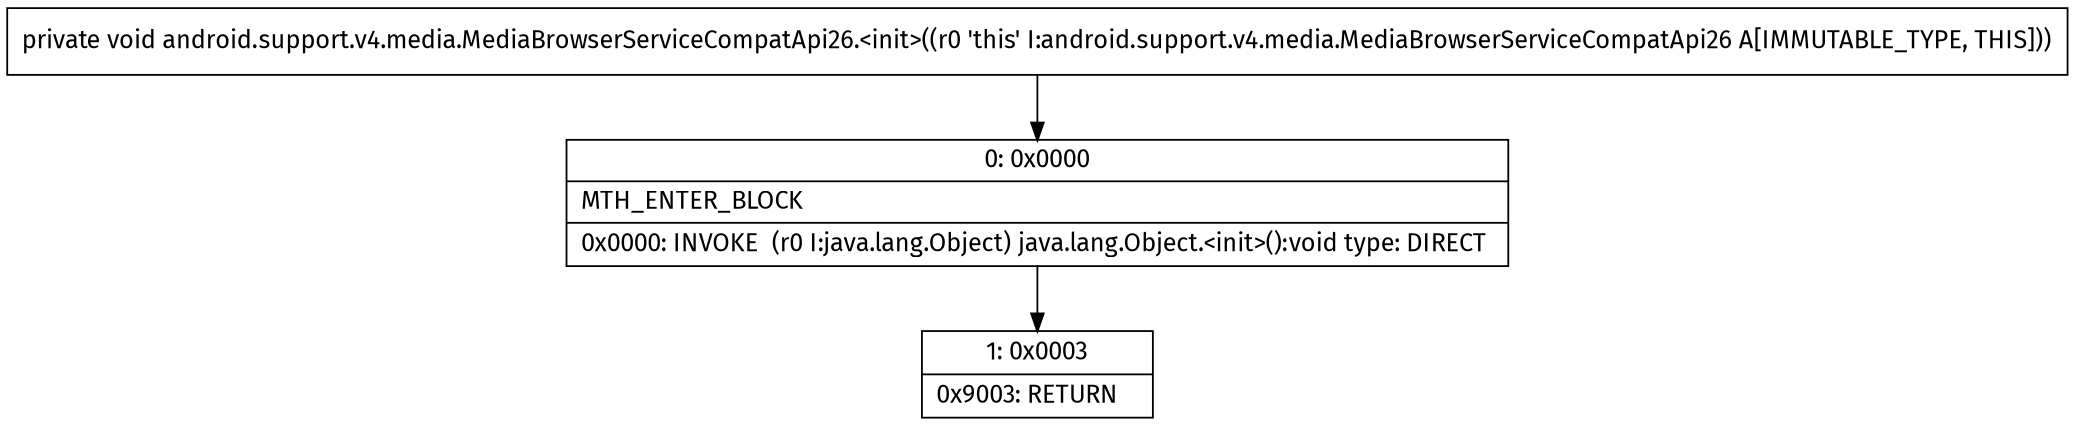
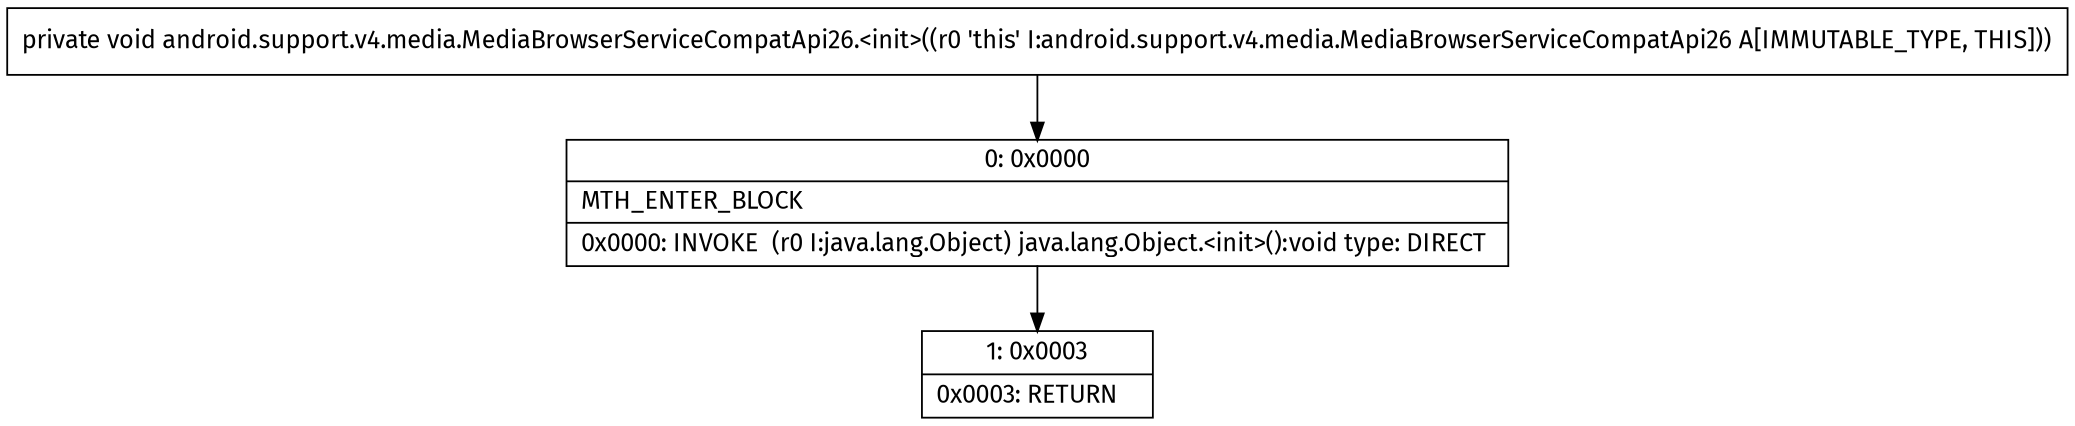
node "1: 0x0003": text "0x9003: RETURN" -> "0x0003: RETURN"
